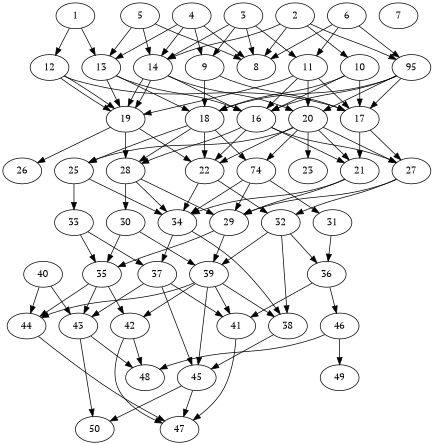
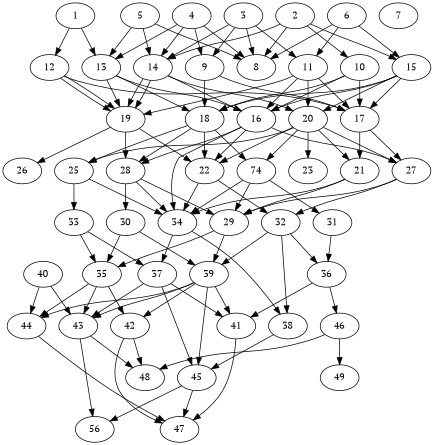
node "95": label "95" -> "15"
edge "16" -> "21": now "16" -> "34"
edge "39" -> "38": now "39" -> "43"
node "50": label "50" -> "56"
